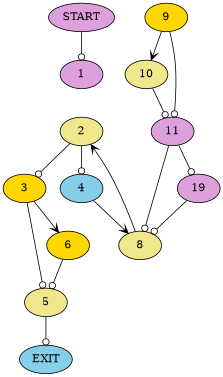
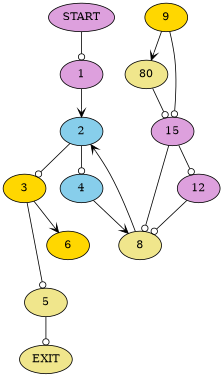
node "10": label "10" -> "80"
edge "1" -> "2": added
node "2": fillcolor khaki -> skyblue
node "11": label "11" -> "15"
node "19": label "19" -> "12"
edge "6" -> "5": removed
node "EXIT": fillcolor skyblue -> khaki
